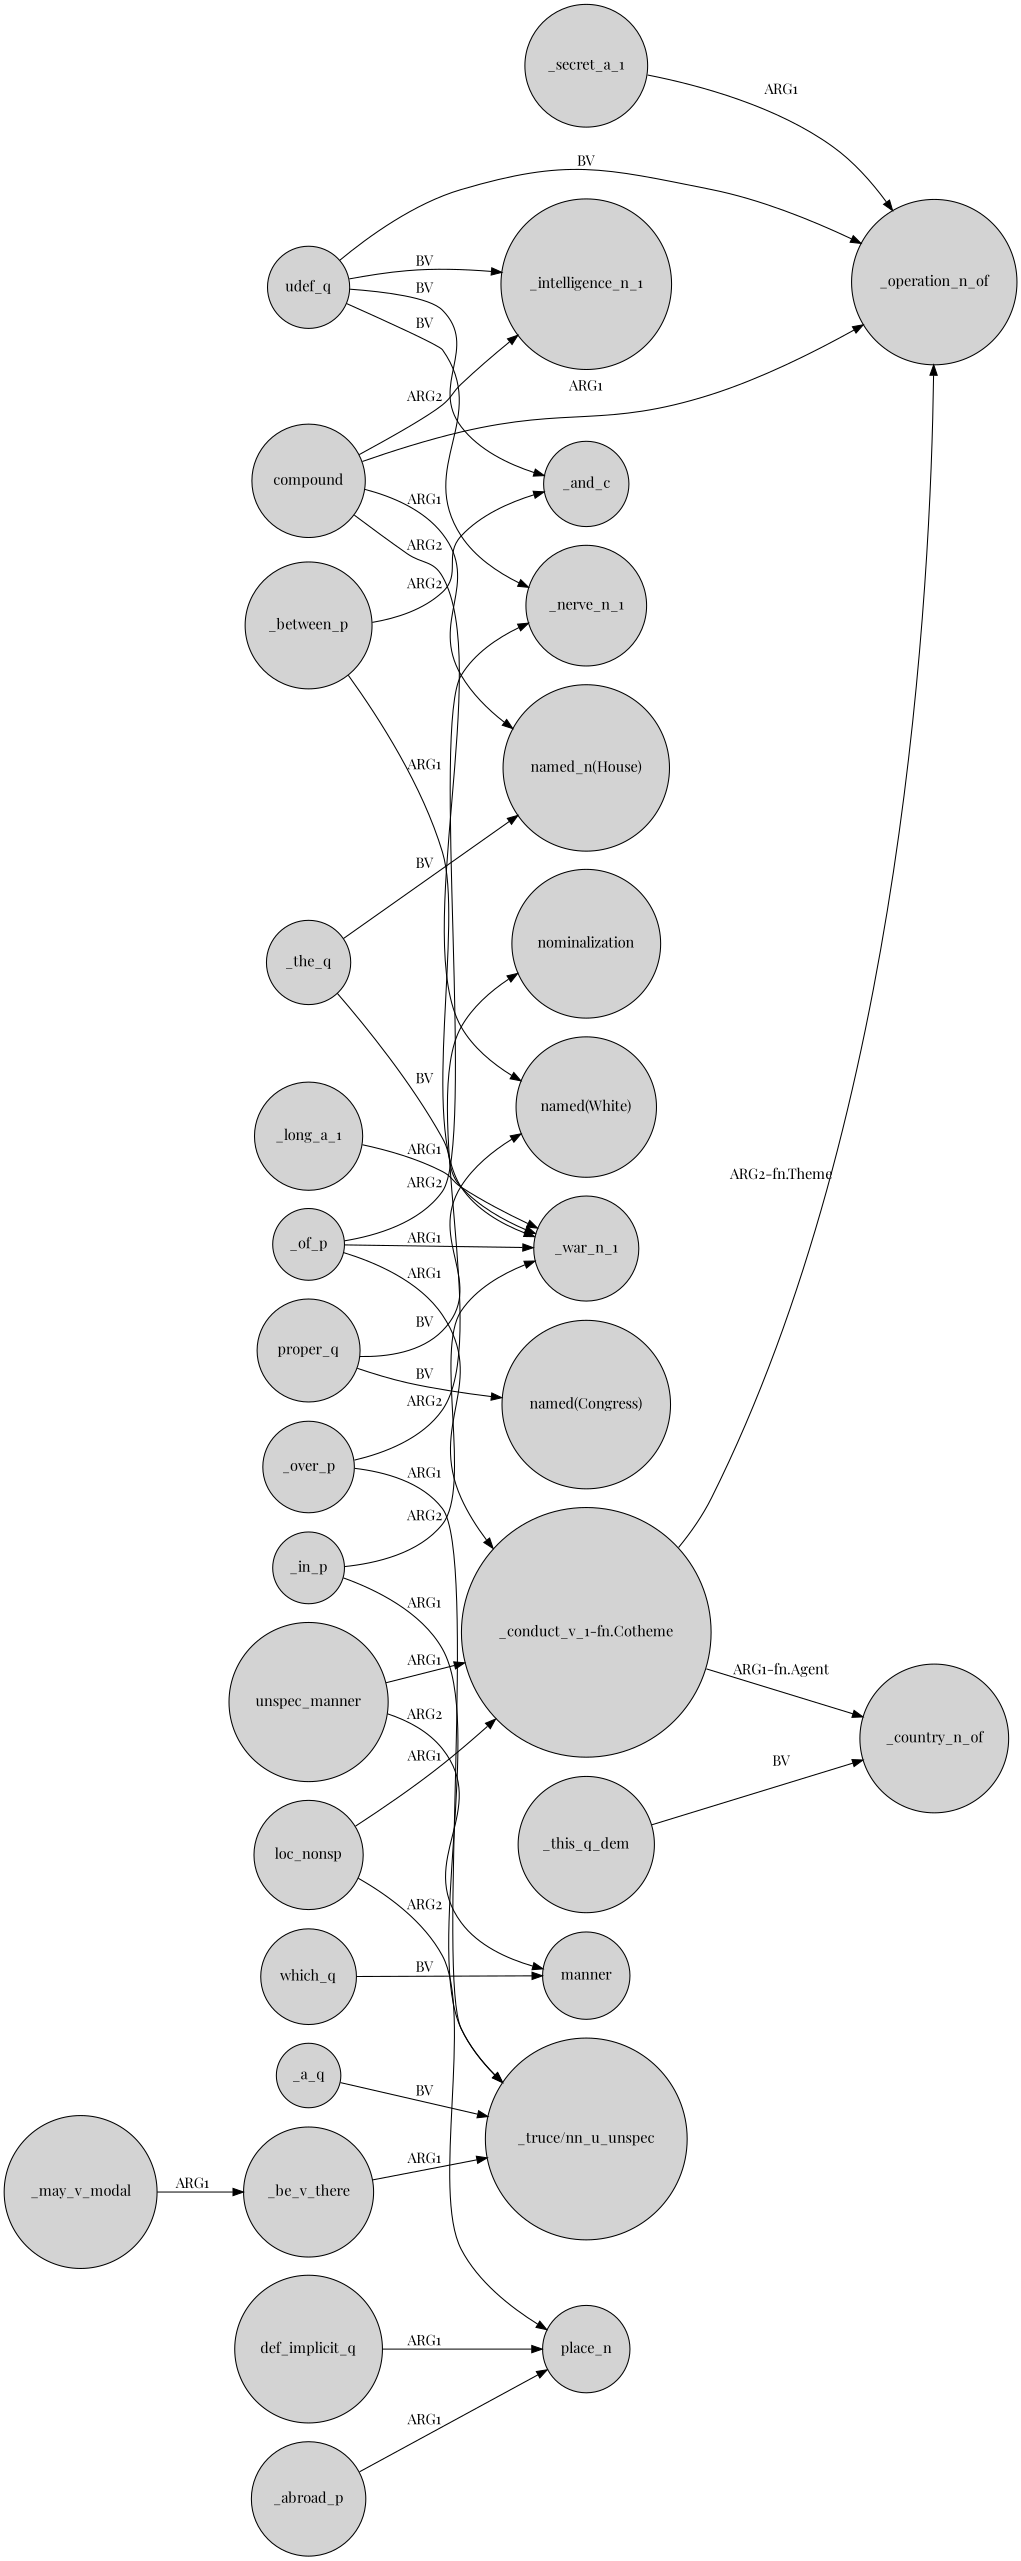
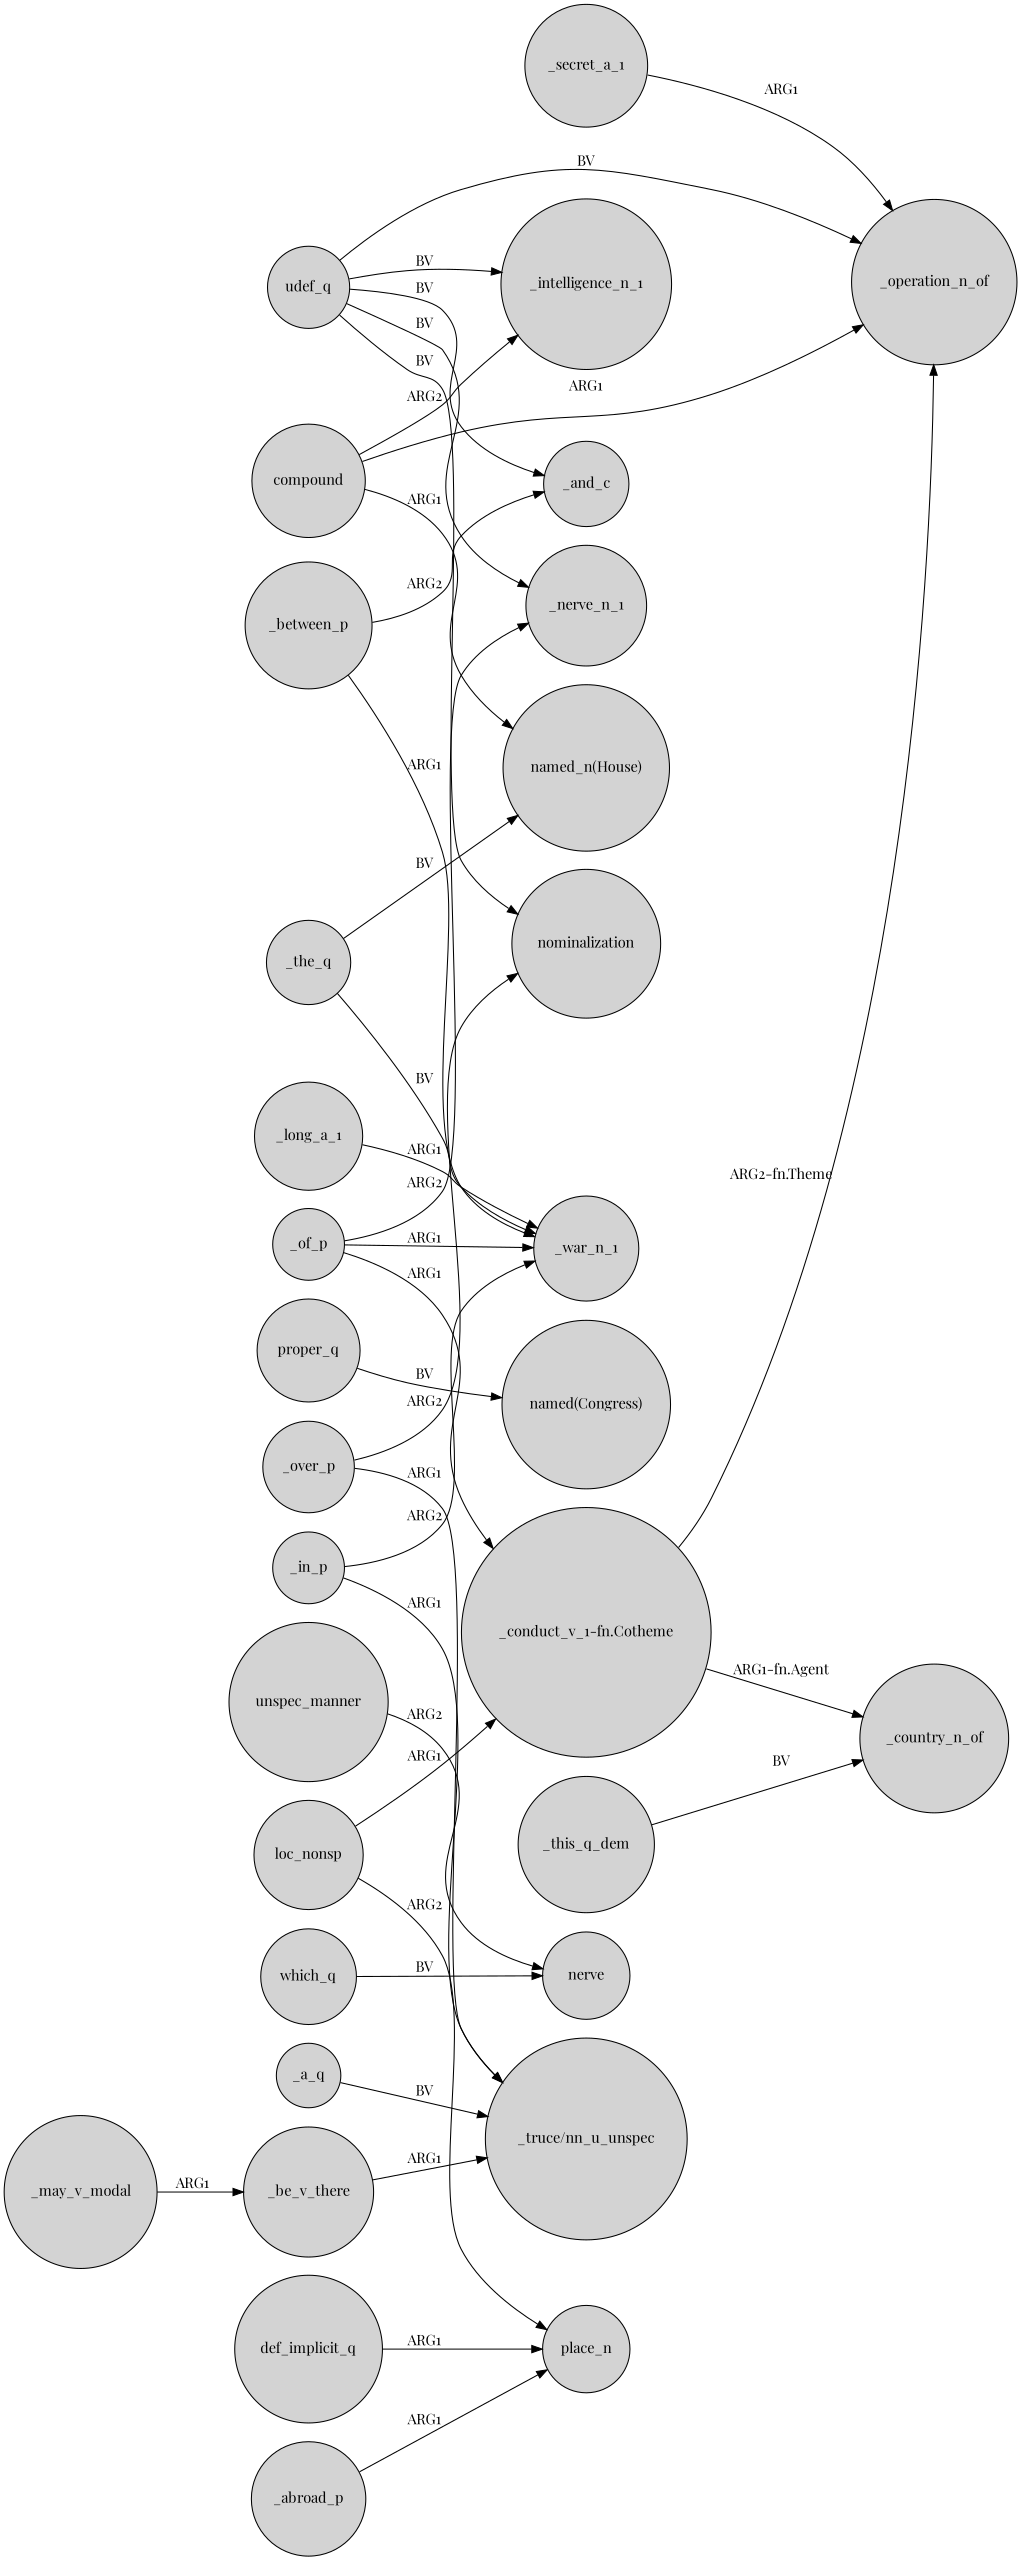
edge "udef_q" -> "nominalization": added, label "BV"
node "named(White)": removed
edge "unspec_manner" -> "_conduct_v_1-fn.Cotheme": removed, label "ARG1"
node "manner": label "manner" -> "nerve"
